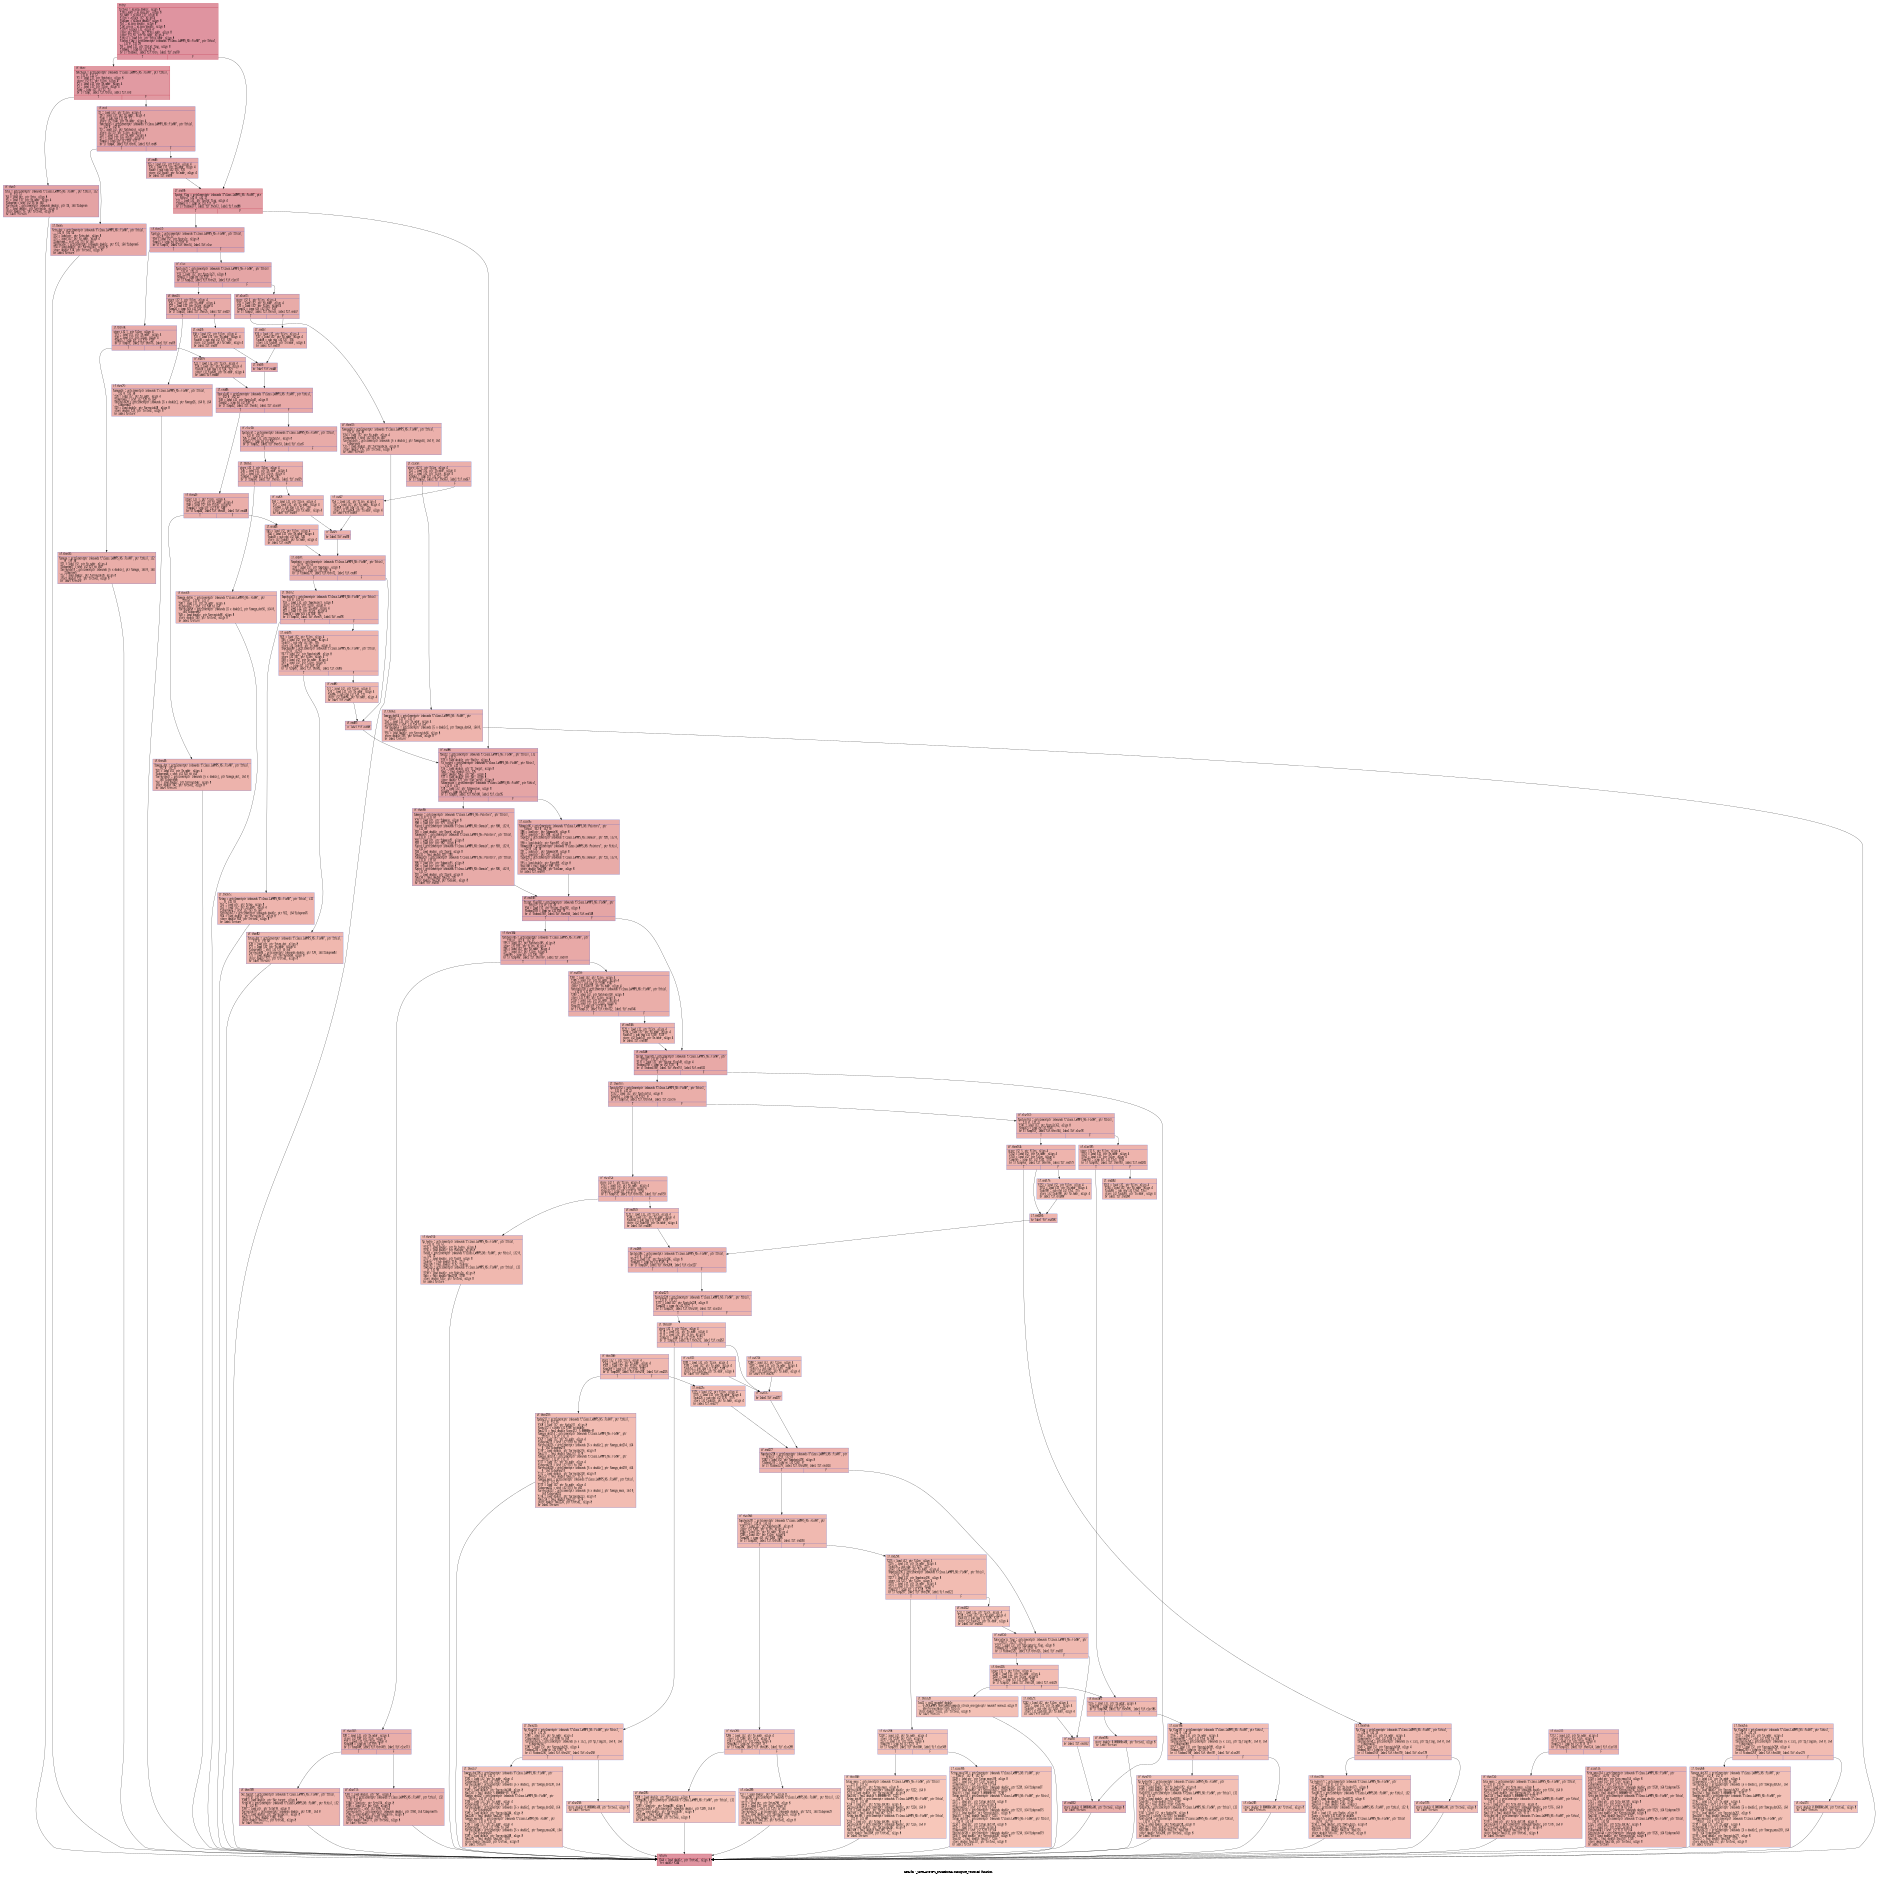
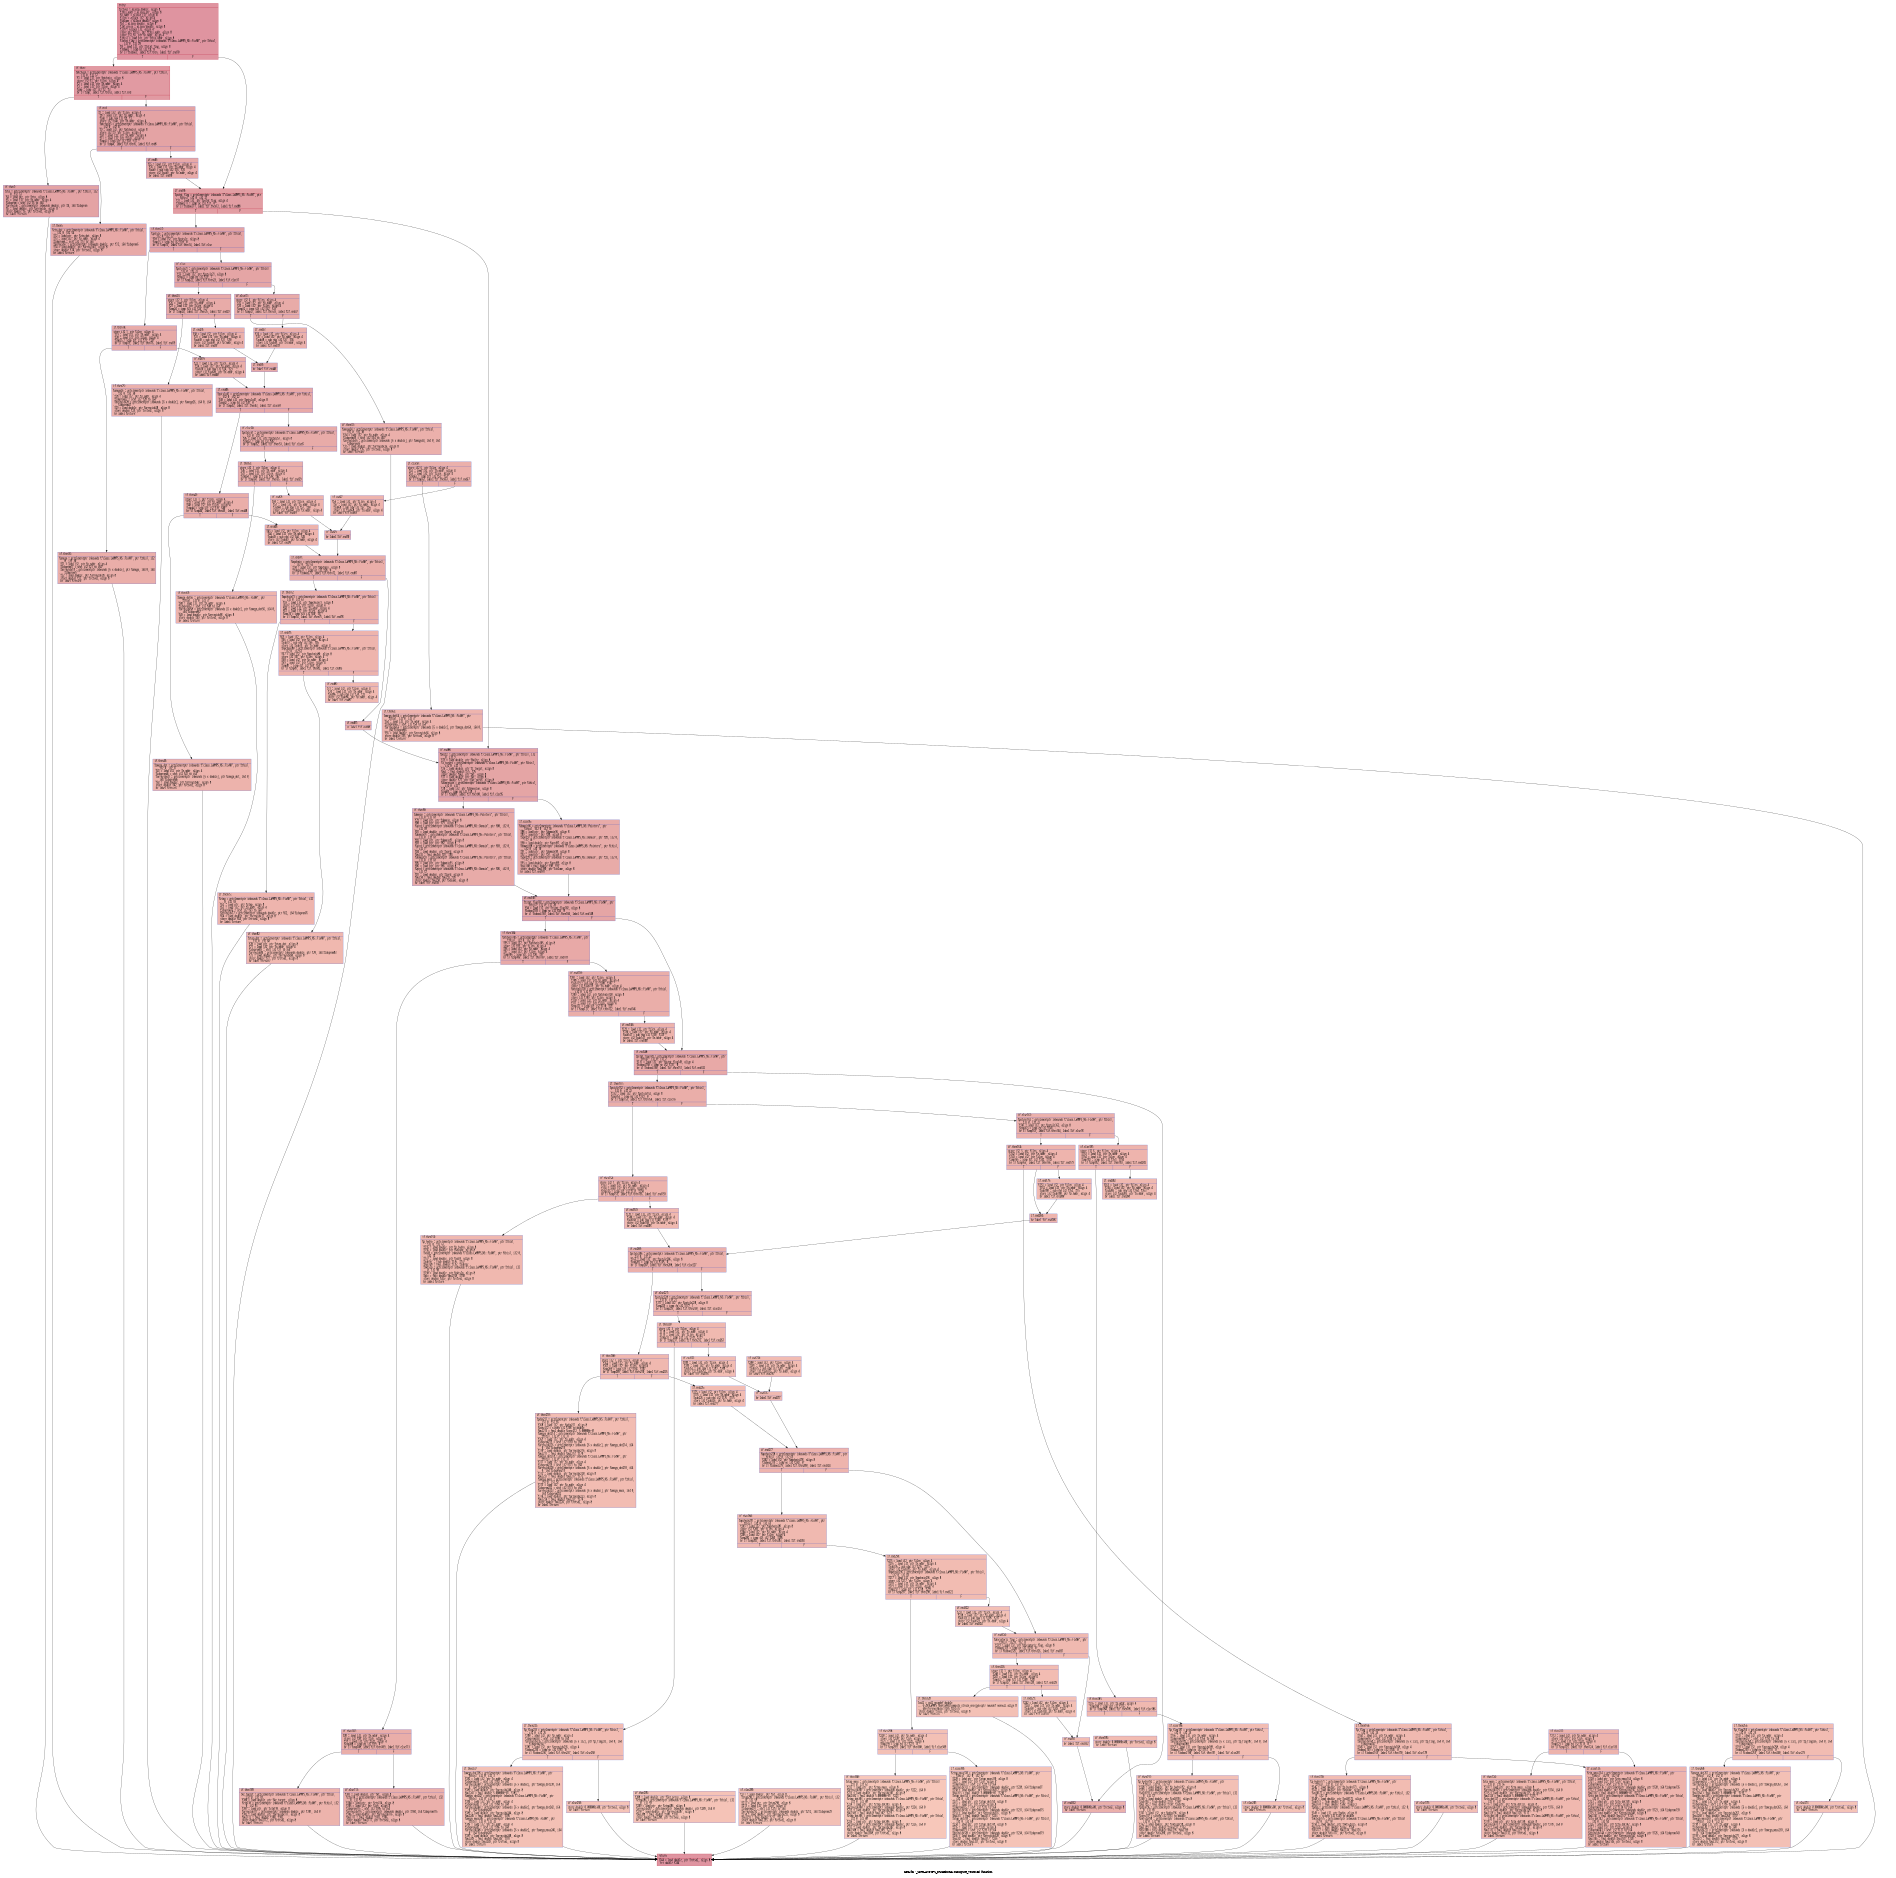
edge "if.end85:" -> "if.end87:": removed
edge "if.end205:" -> "if.then208:": added
edge "if.then230:" -> "if.end276:": now "if.then230:" -> "if.end251:"
edge "if.then326:" -> "if.then183:": now "if.then326:" -> "if.end329:"
edge "if.then183:" -> "if.then185:": removed
node "if.then283:": removed
edge "if.then122:" -> "if.else133:": added
edge "if.then166:" -> "if.else178:": now "if.then166:" -> "if.else133:"
